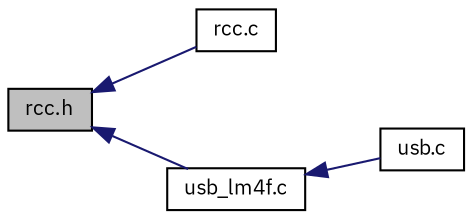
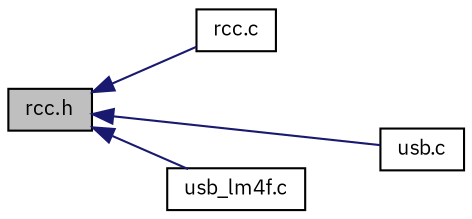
edge "usb.c" -> "usb_lm4f.c": now "usb.c" -> "rcc.h"
